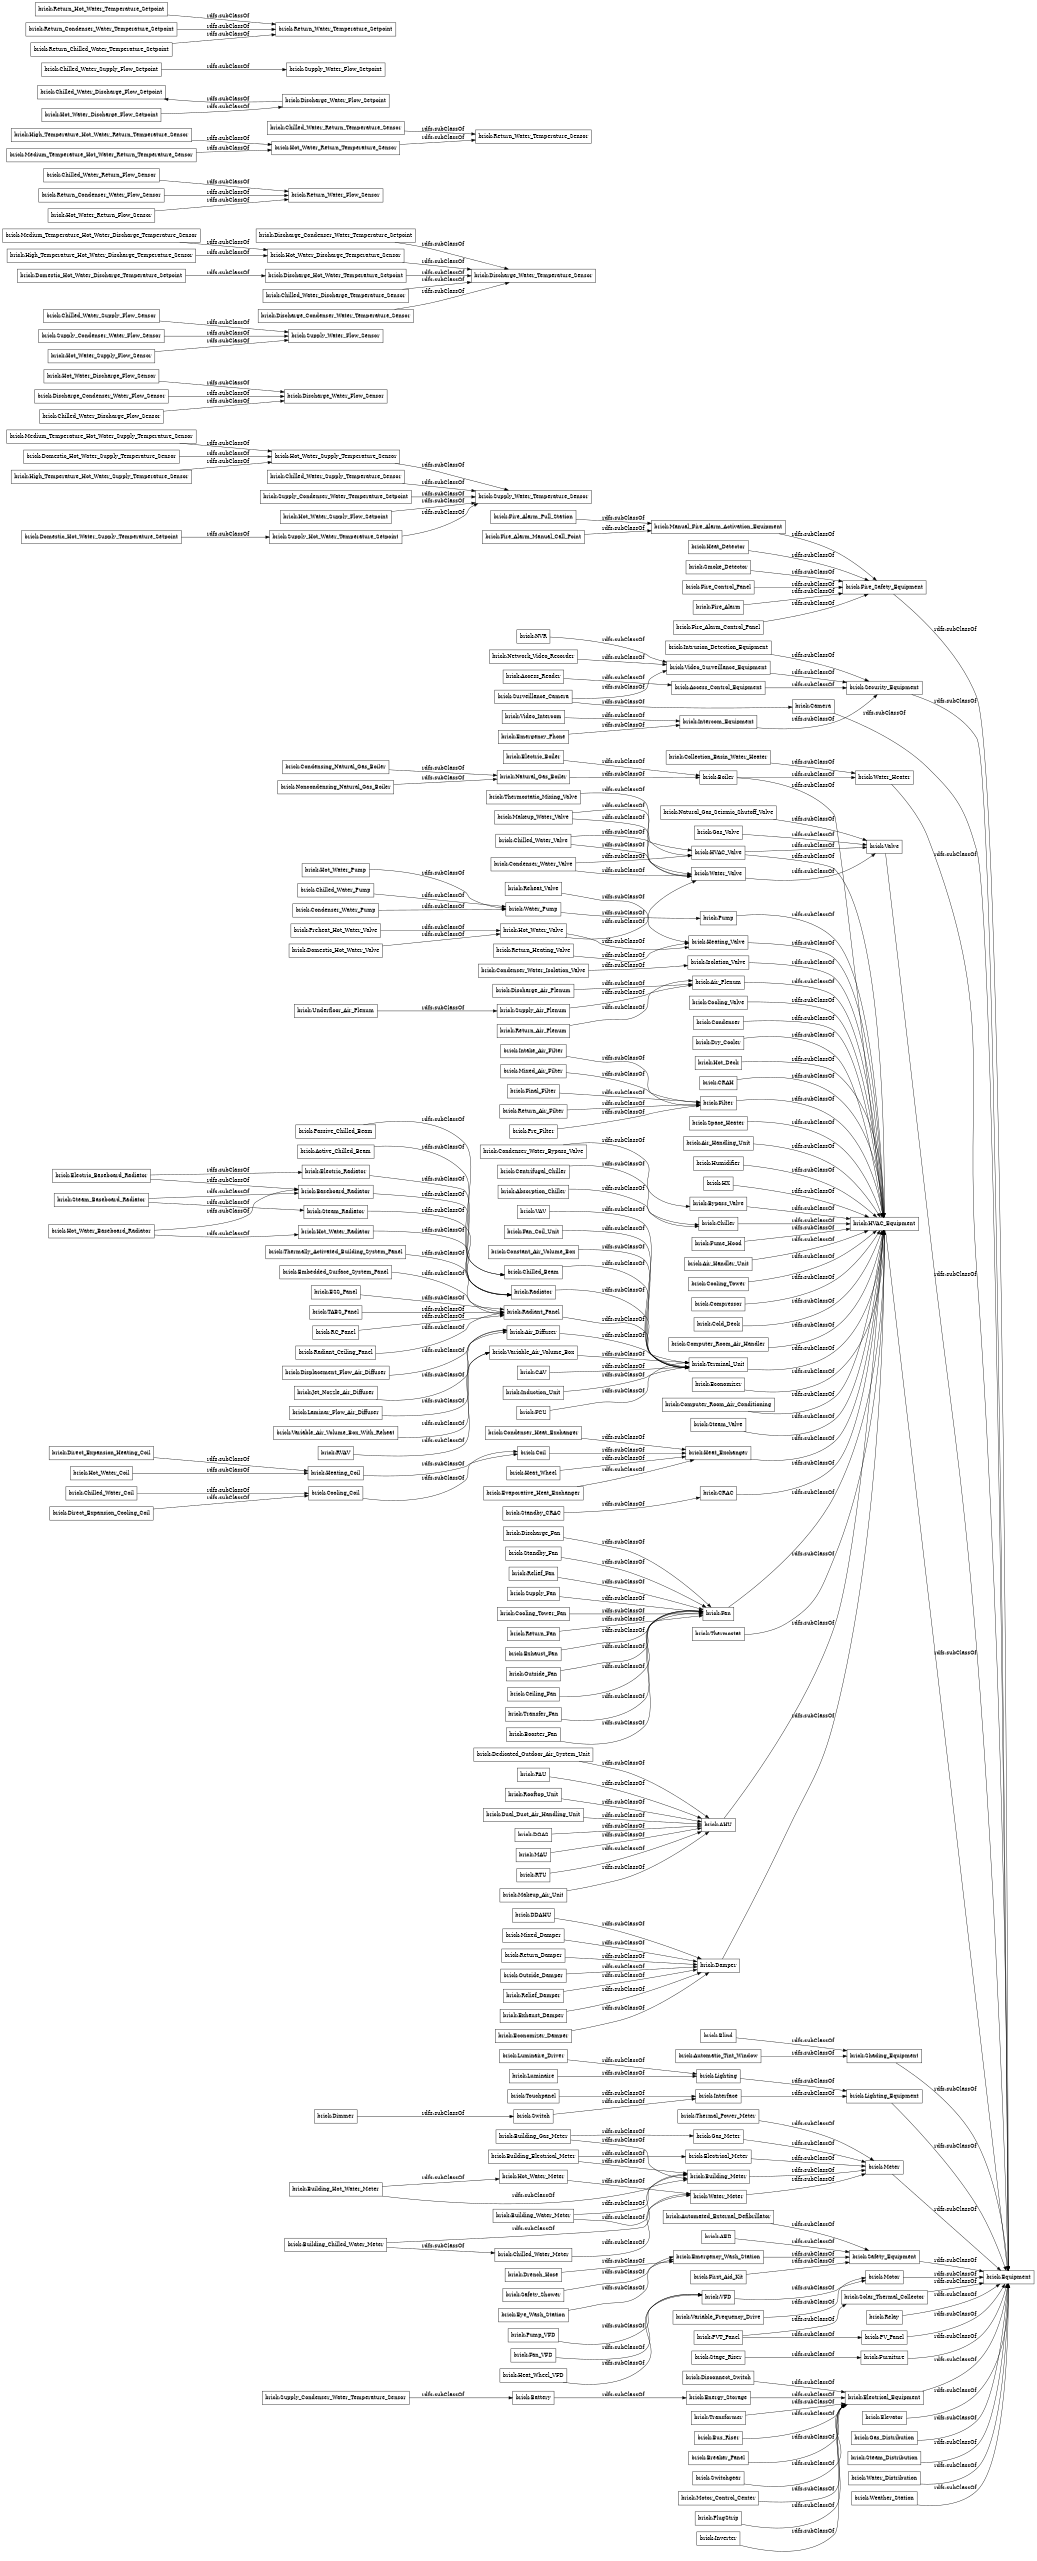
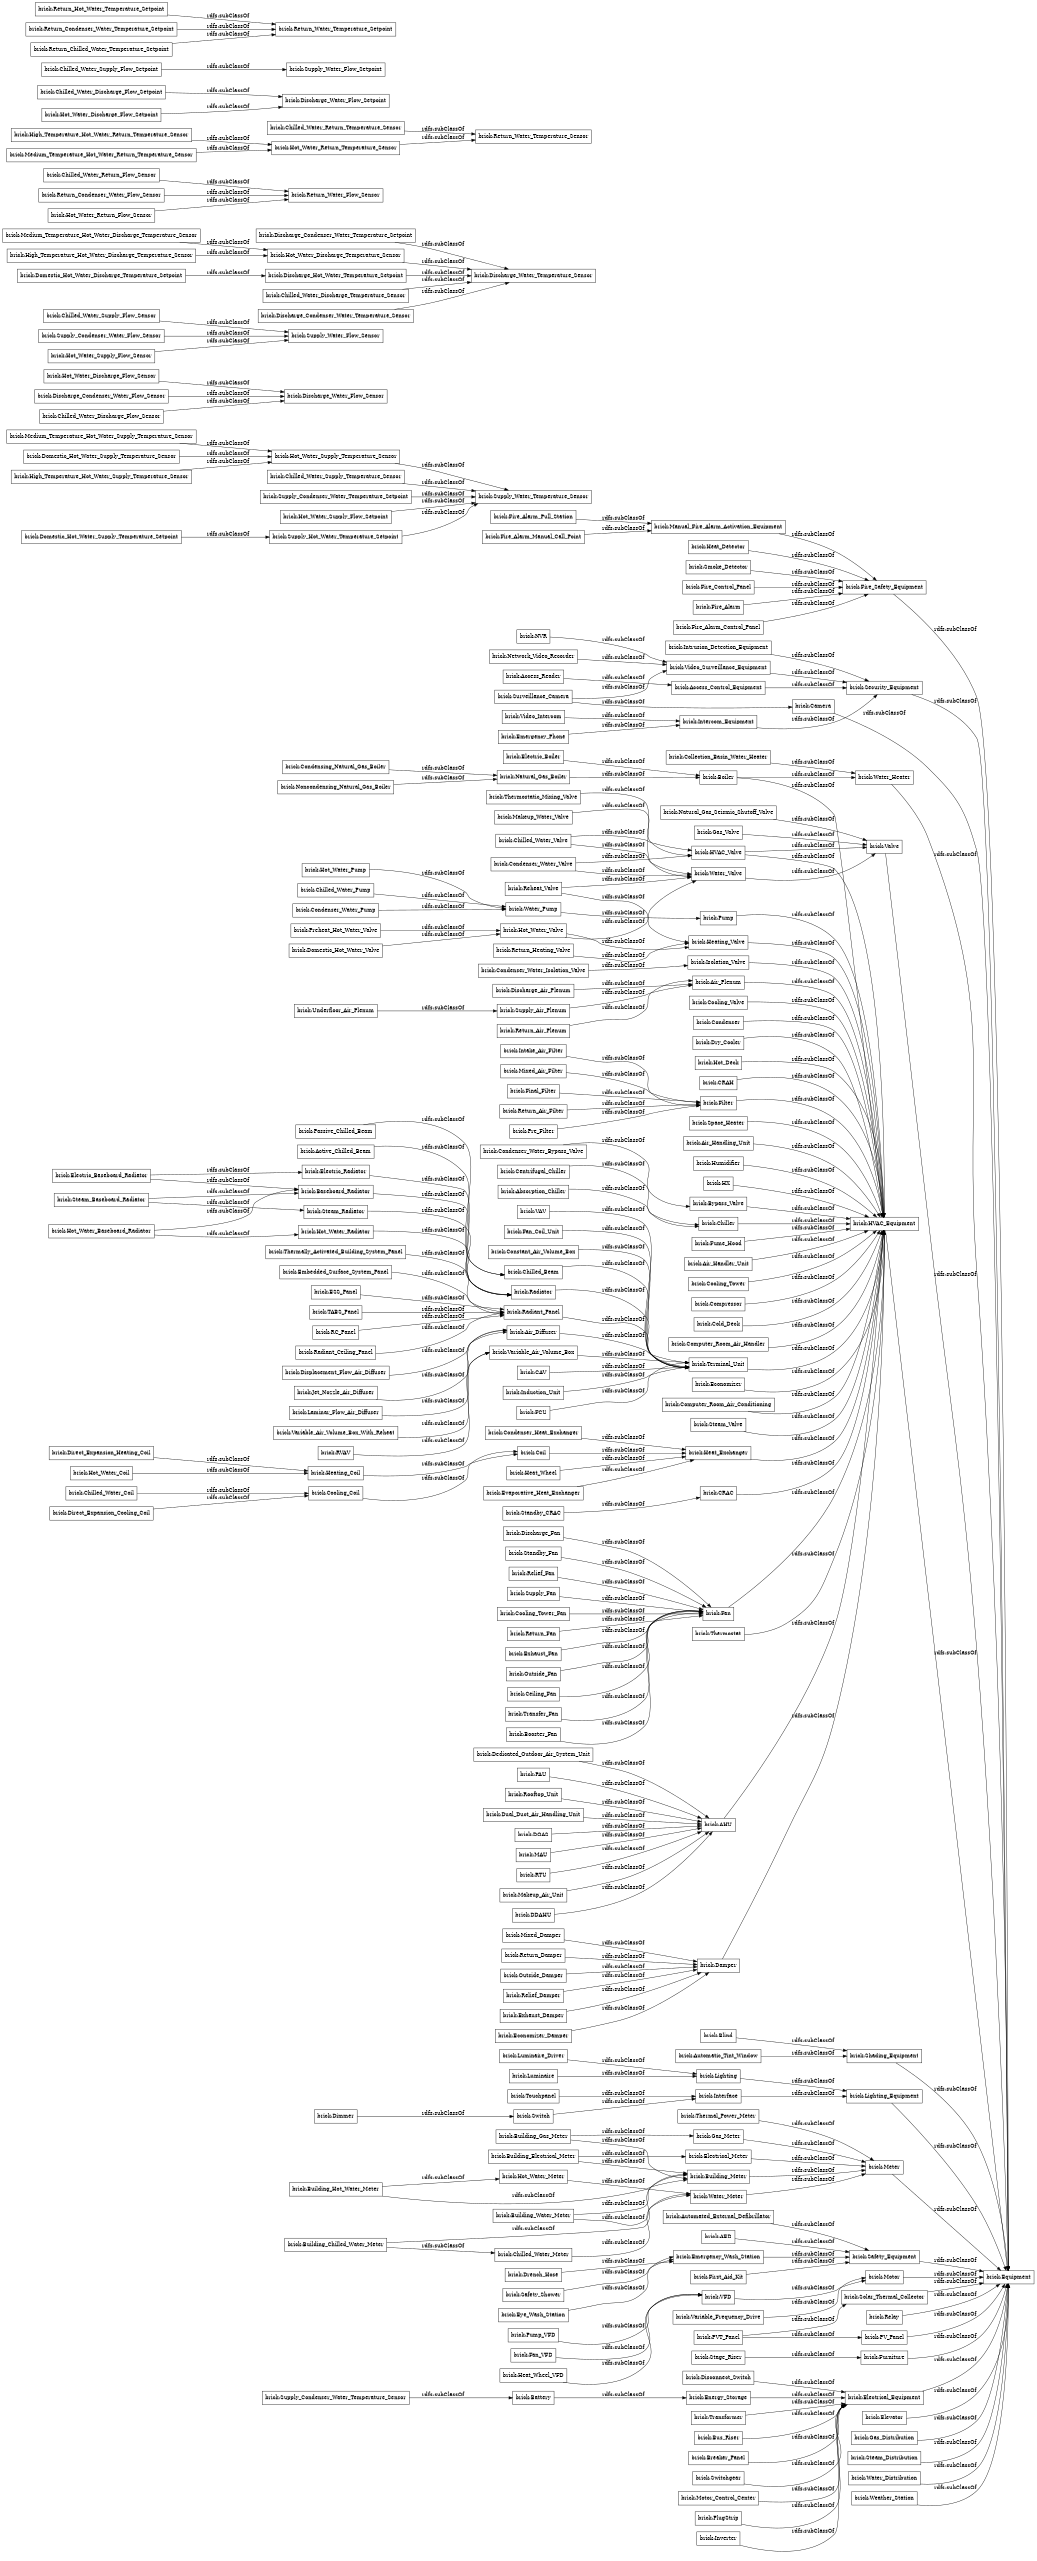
edge "brick:Discharge_Water_Flow_Setpoint" -> "brick:Chilled_Water_Discharge_Flow_Setpoint": reversed
edge "brick:Makeup_Water_Valve" -> "brick:Water_Valve": now "brick:Reheat_Valve" -> "brick:Water_Valve"
edge "brick:DDAHU" -> "brick:Damper": now "brick:DDAHU" -> "brick:AHU"
